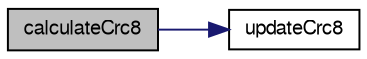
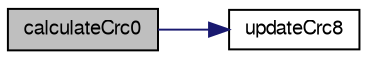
node "calculateCrc8": label "calculateCrc8" -> "calculateCrc0"
